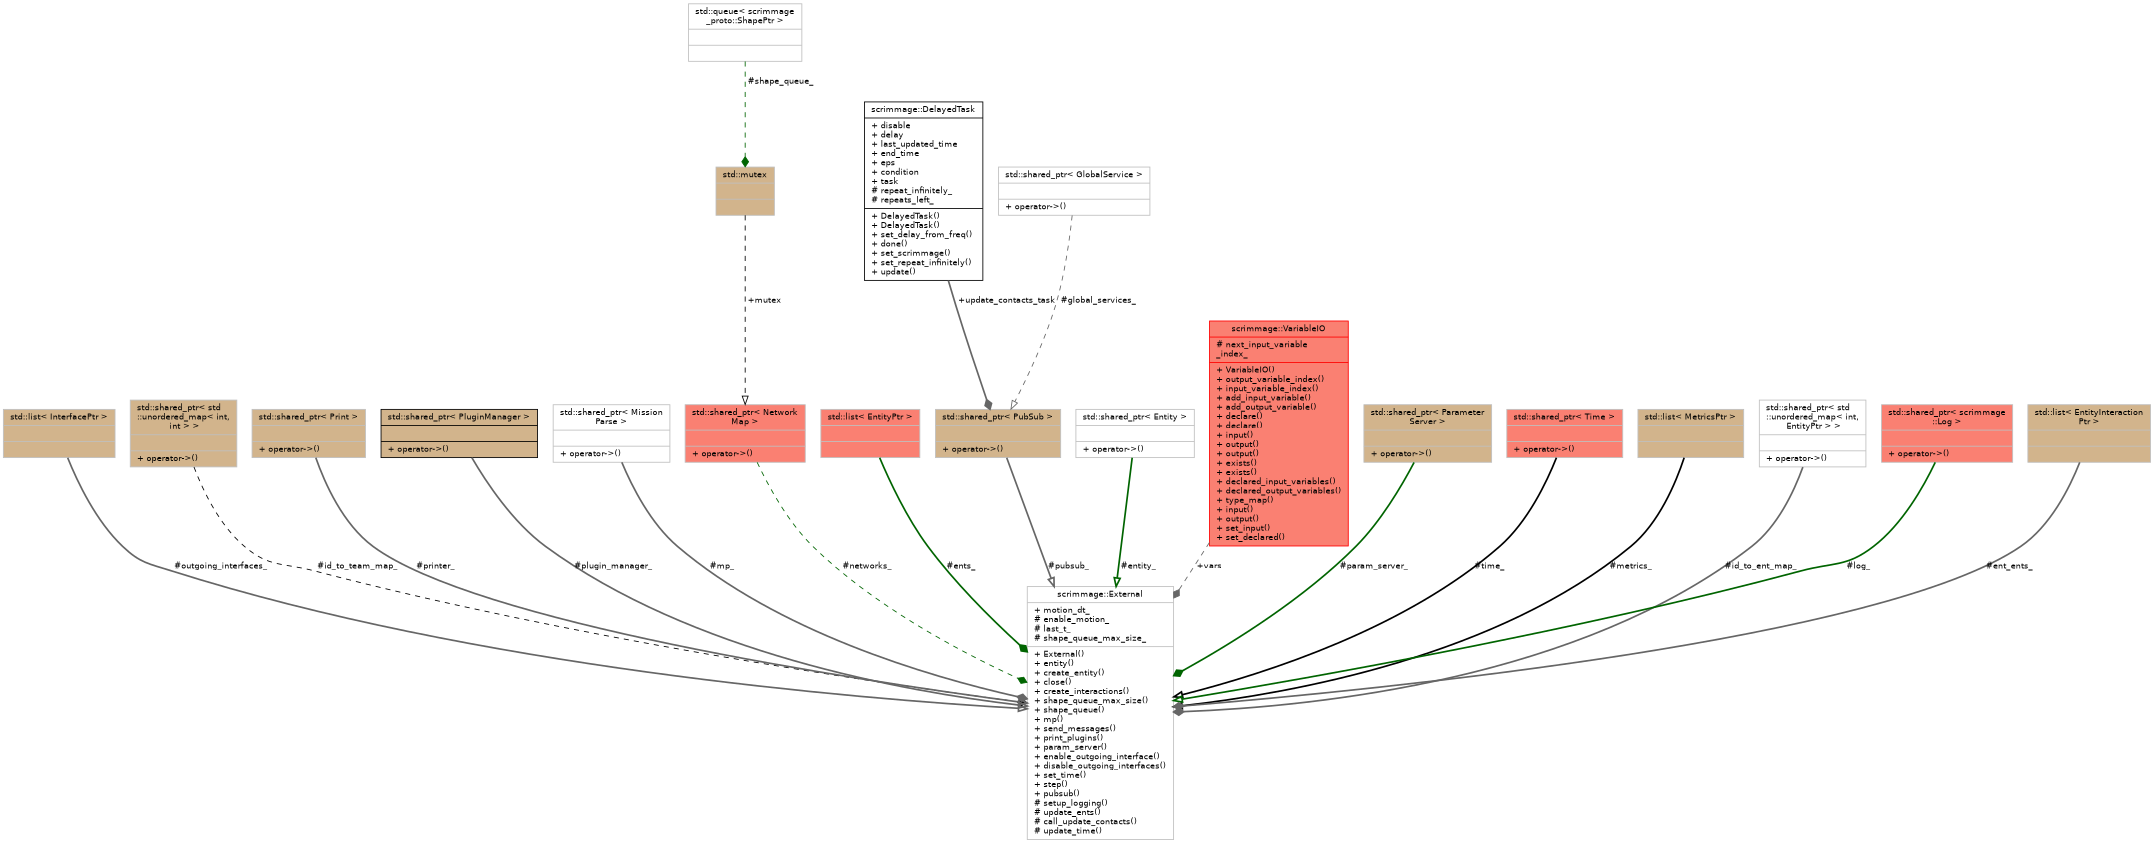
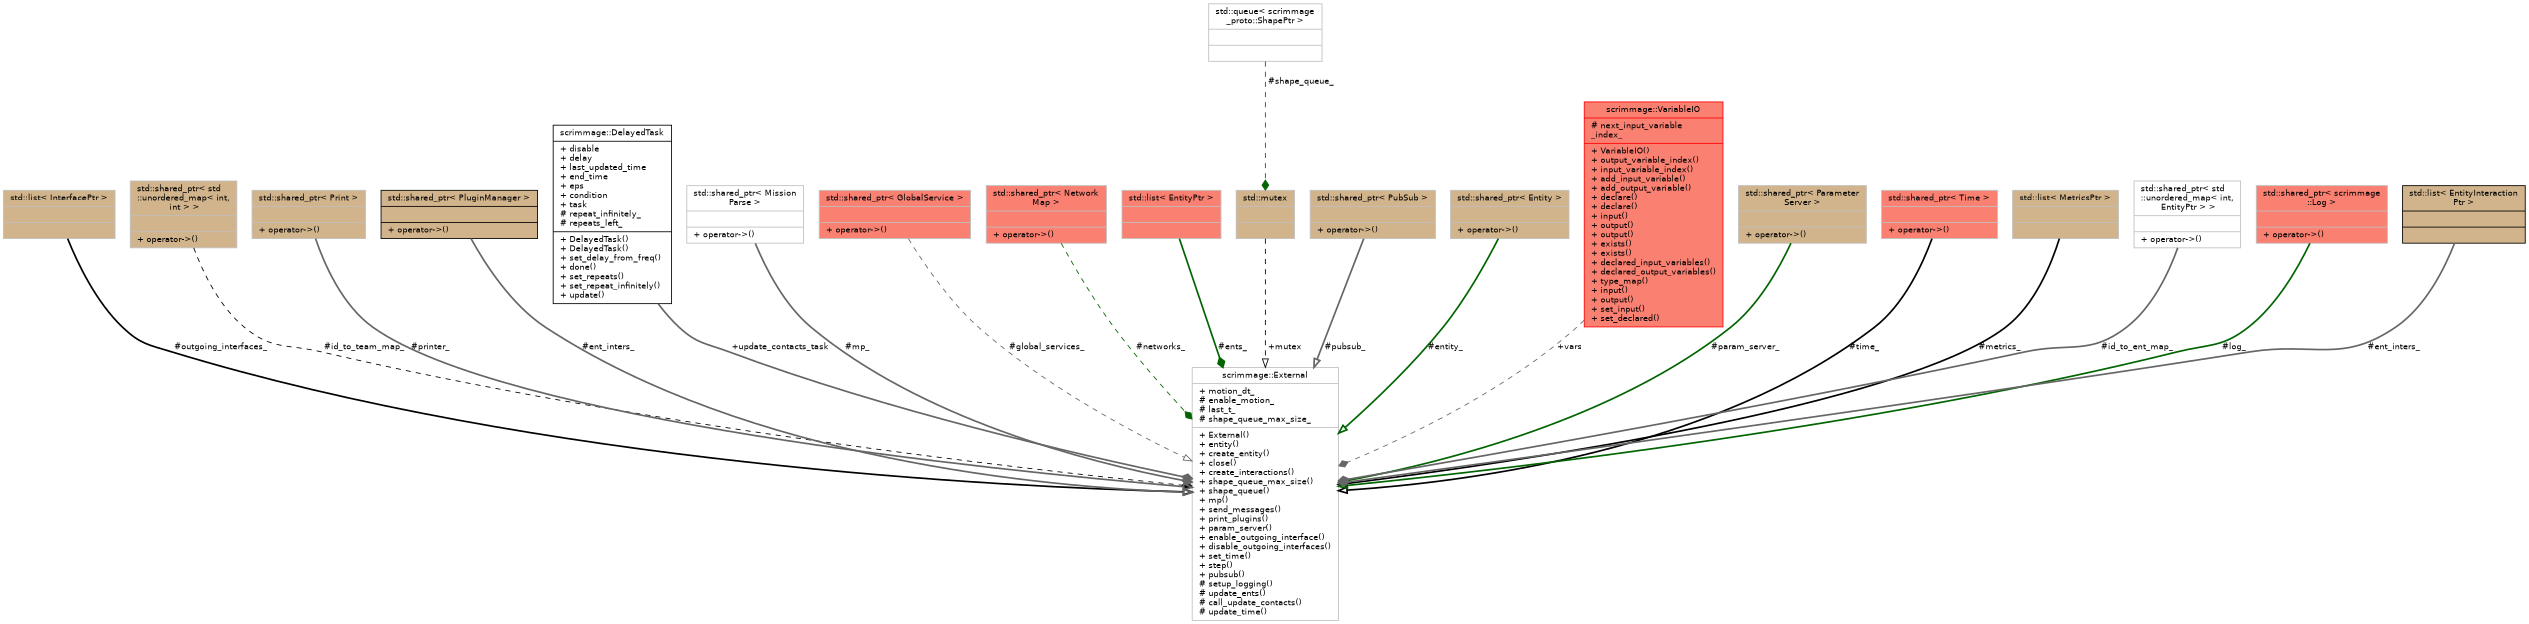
node "std::shared_ptr< GlobalService >": fillcolor white -> salmon
node "scrimmage::DelayedTask": text "+ set_scrimmage()" -> "+ set_repeats()"
edge "std::mutex" -> "std::shared_ptr< Network": now "std::mutex" -> "scrimmage::External"
edge "std::shared_ptr< GlobalService >" -> "std::shared_ptr< PubSub >": now "std::shared_ptr< GlobalService >" -> "scrimmage::External"
edge "scrimmage::DelayedTask" -> "std::shared_ptr< PubSub >": now "scrimmage::DelayedTask" -> "scrimmage::External"
node "std::shared_ptr< Entity >": fillcolor white -> tan
node "std::list< EntityInteraction": color grey75 -> black
edge "std::shared_ptr< PluginManager >" -> "scrimmage::External": label " #plugin_manager_" -> " #ent_inters_"
edge "std::list< EntityInteraction" -> "scrimmage::External": label " #ent_ents_" -> " #ent_inters_"
edge "std::list< InterfacePtr >" -> "scrimmage::External": color gray40 -> black
